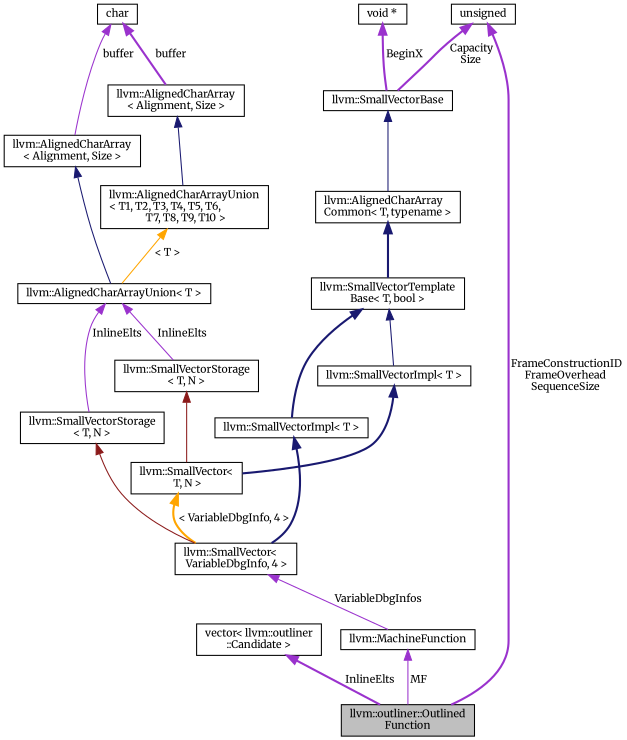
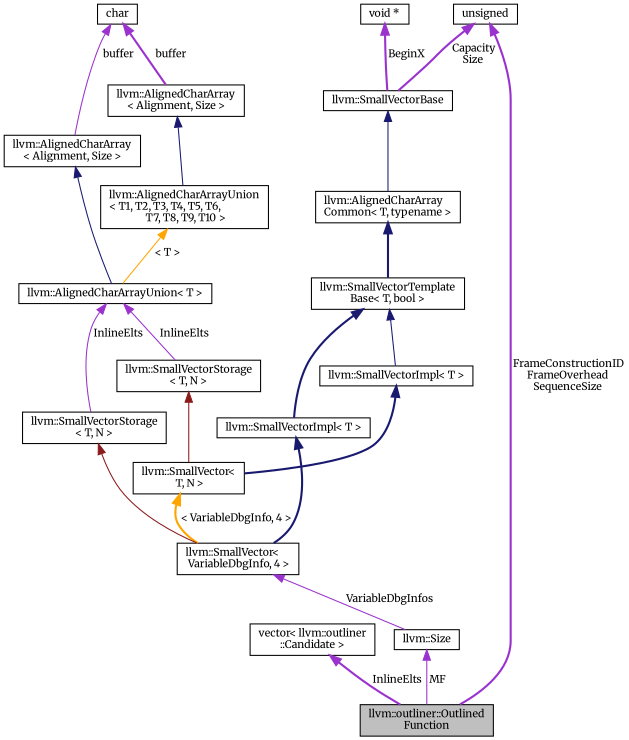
node "llvm::MachineFunction": label "llvm::MachineFunction" -> "llvm::Size"
